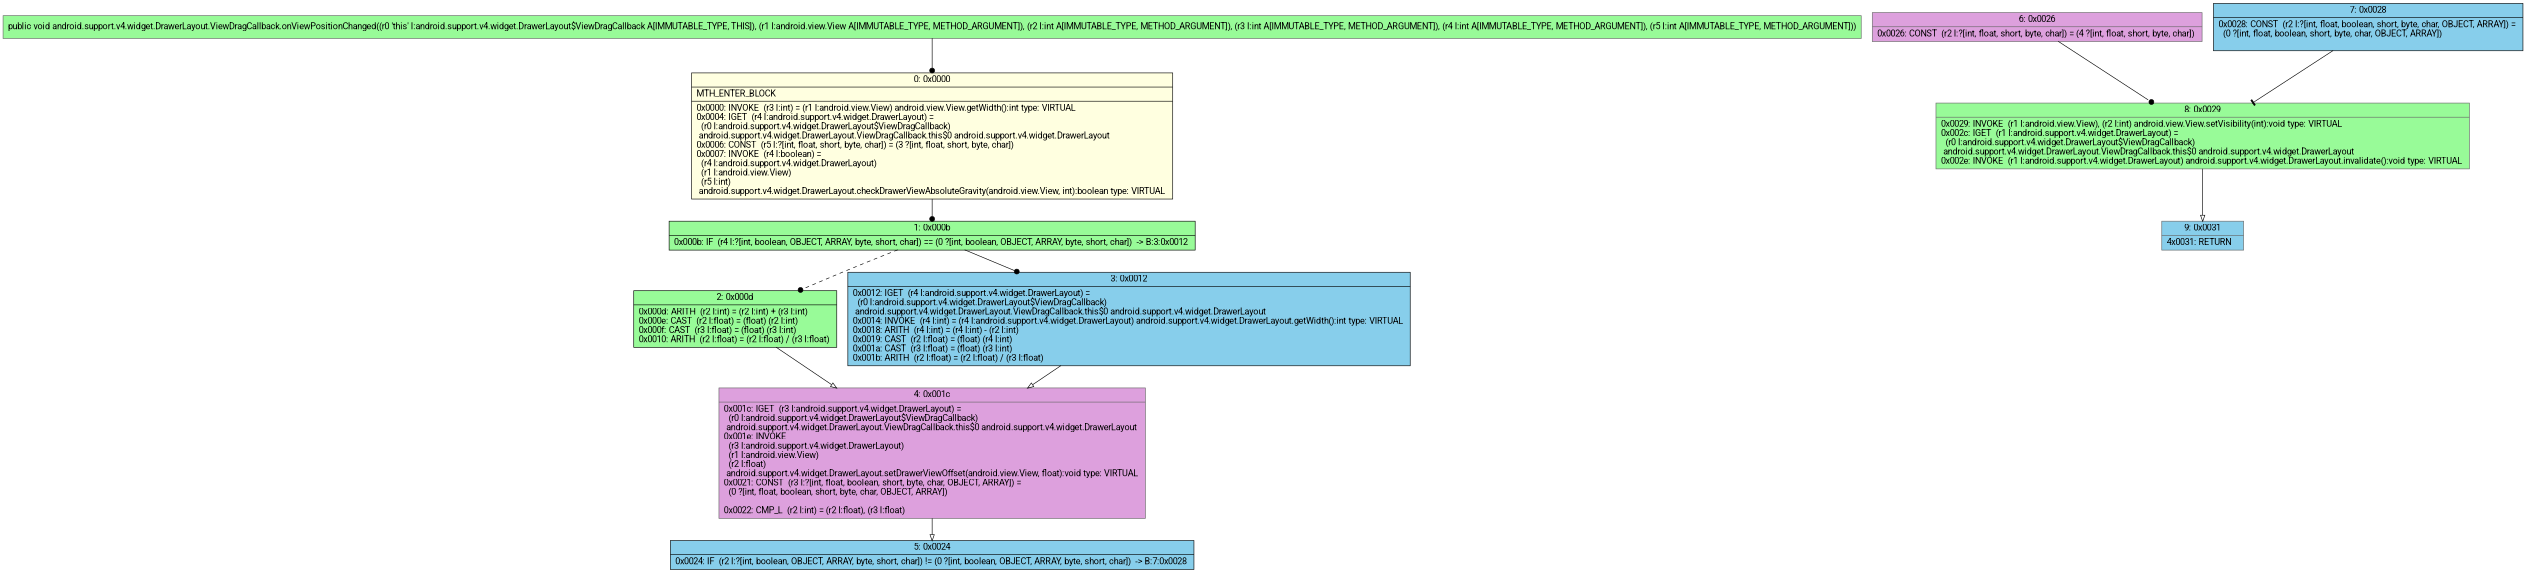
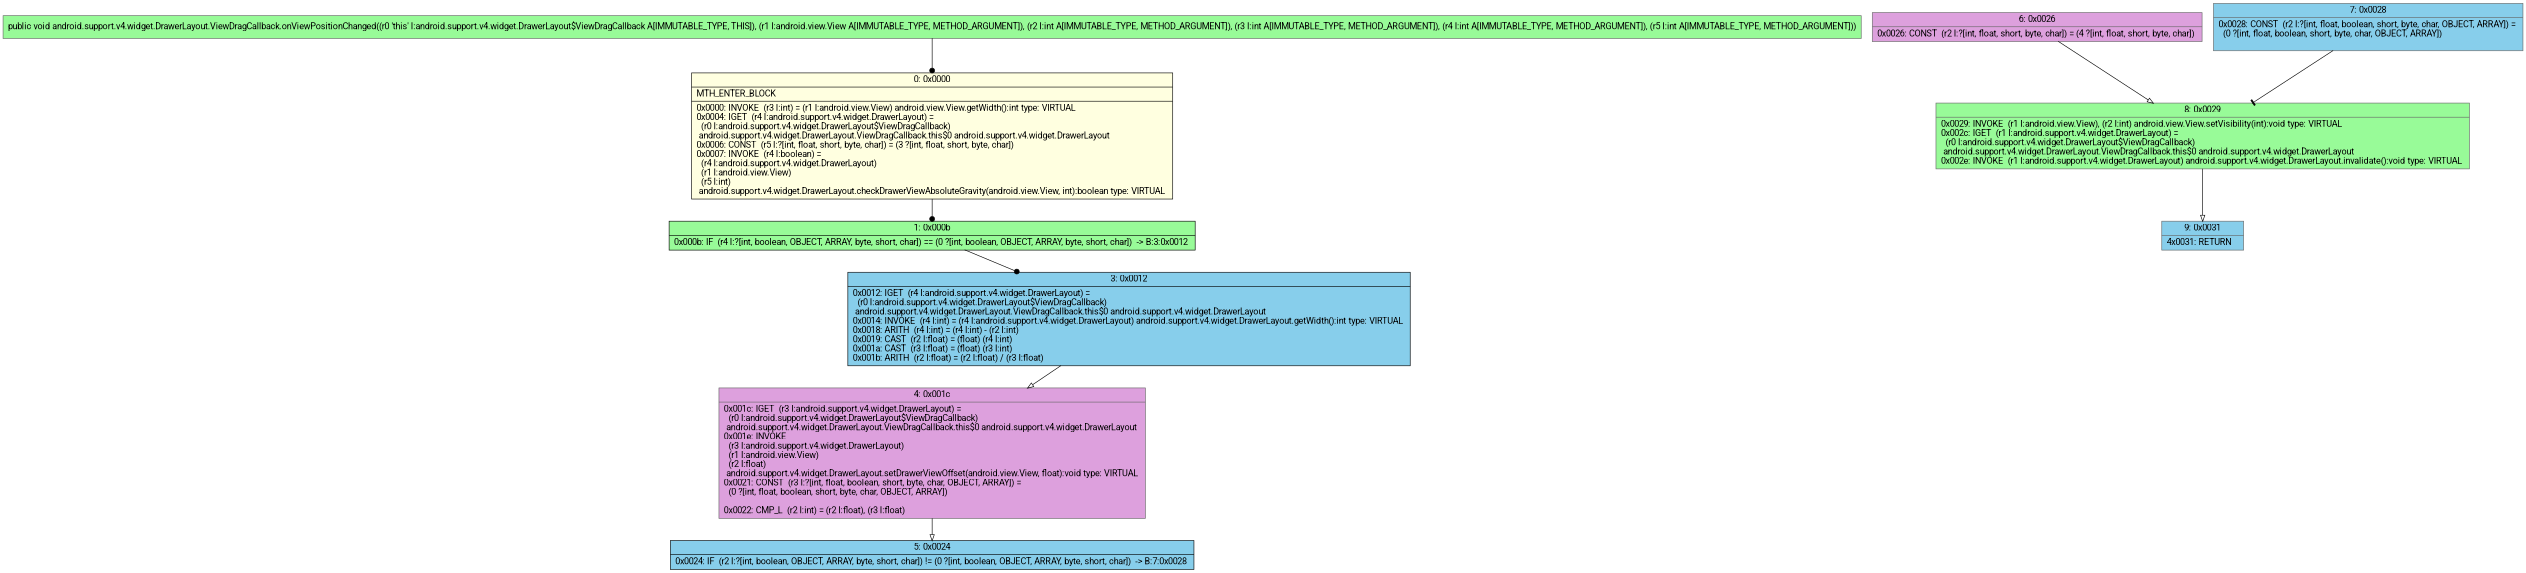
node "7: 0x0028": color black -> gray40
edge "6: 0x0026" -> "8: 0x0029": arrowhead dot -> onormal
node "2: 0x000d": removed
